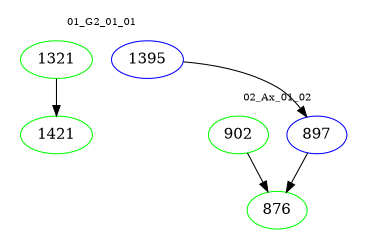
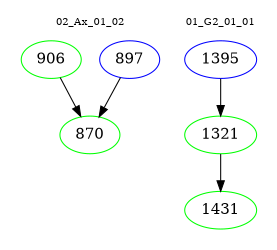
edge "1395" -> "897": now "1395" -> "1321"
node "1421": label "1421" -> "1431"
node "902": label "902" -> "906"
node "876": label "876" -> "870"
